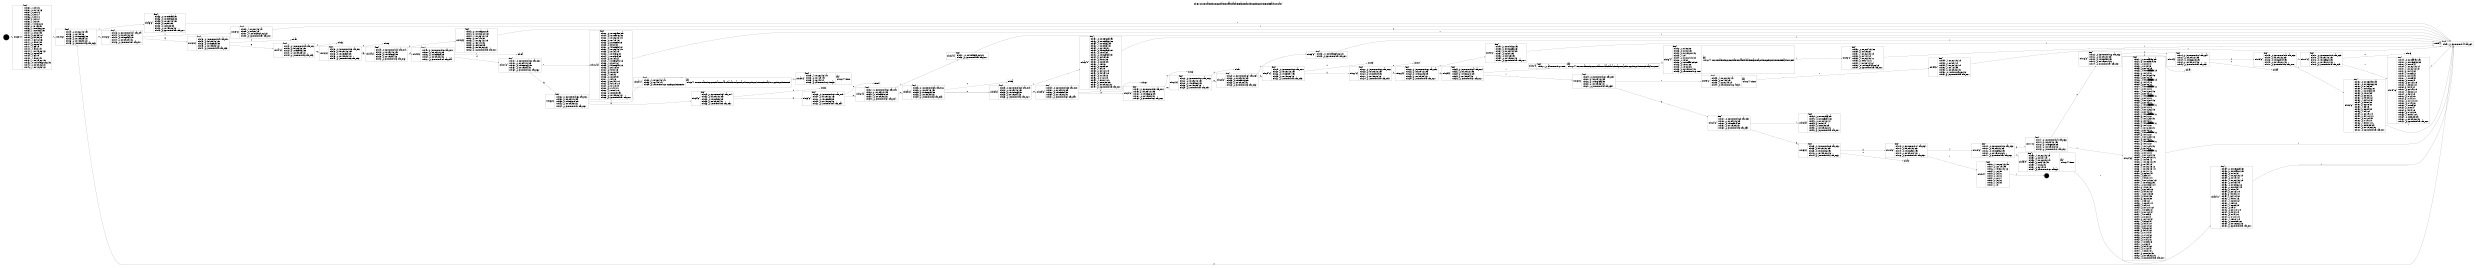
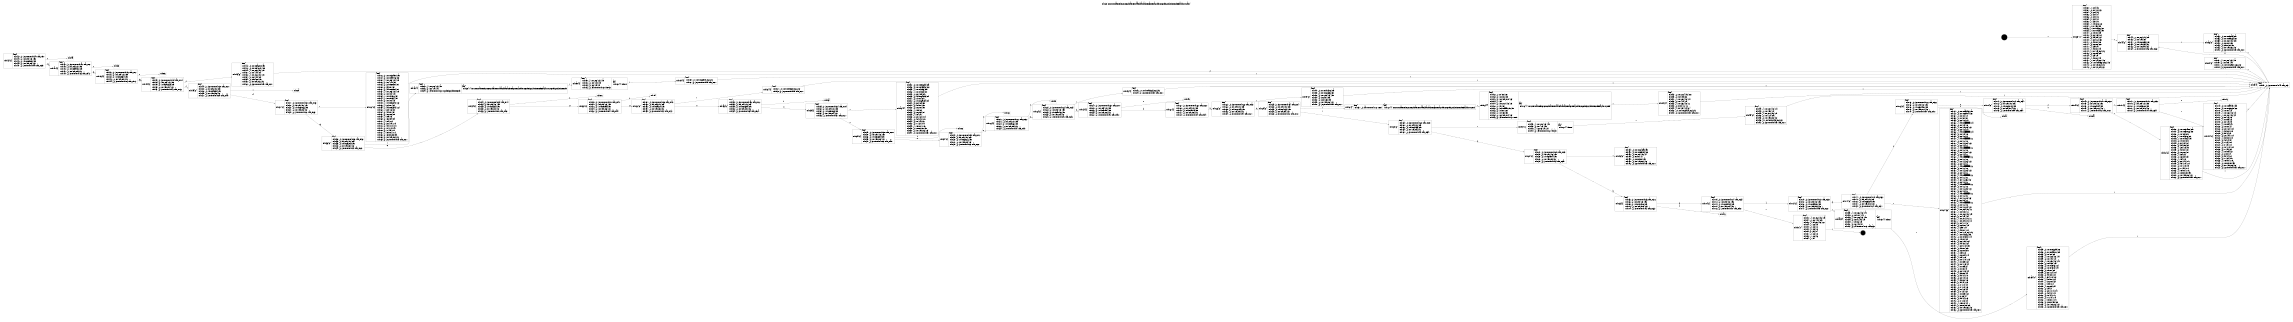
node "0x40146f [28]": removed
node "0x401d09": removed
node "0x401cbd [15]": added
